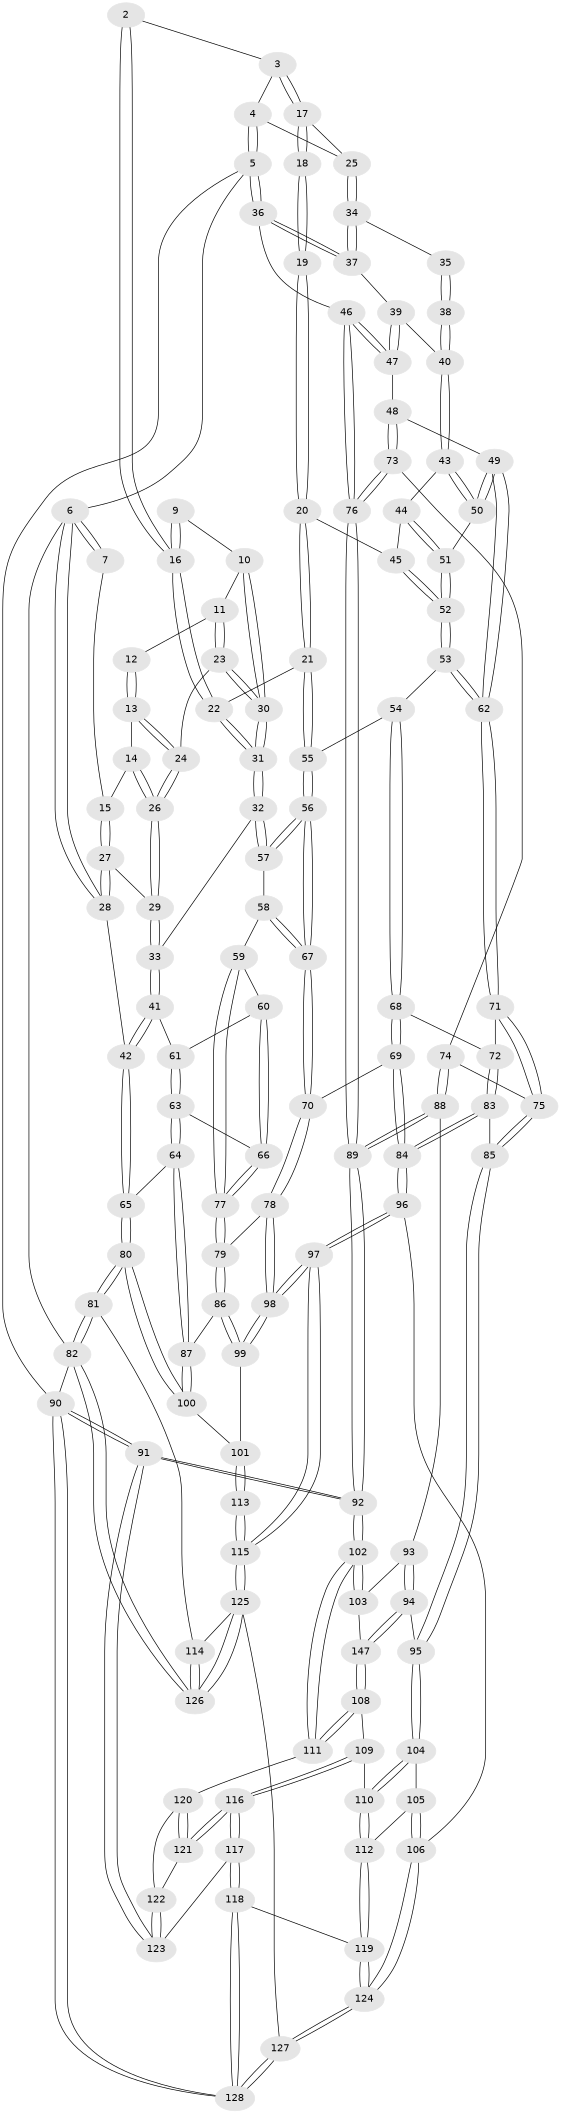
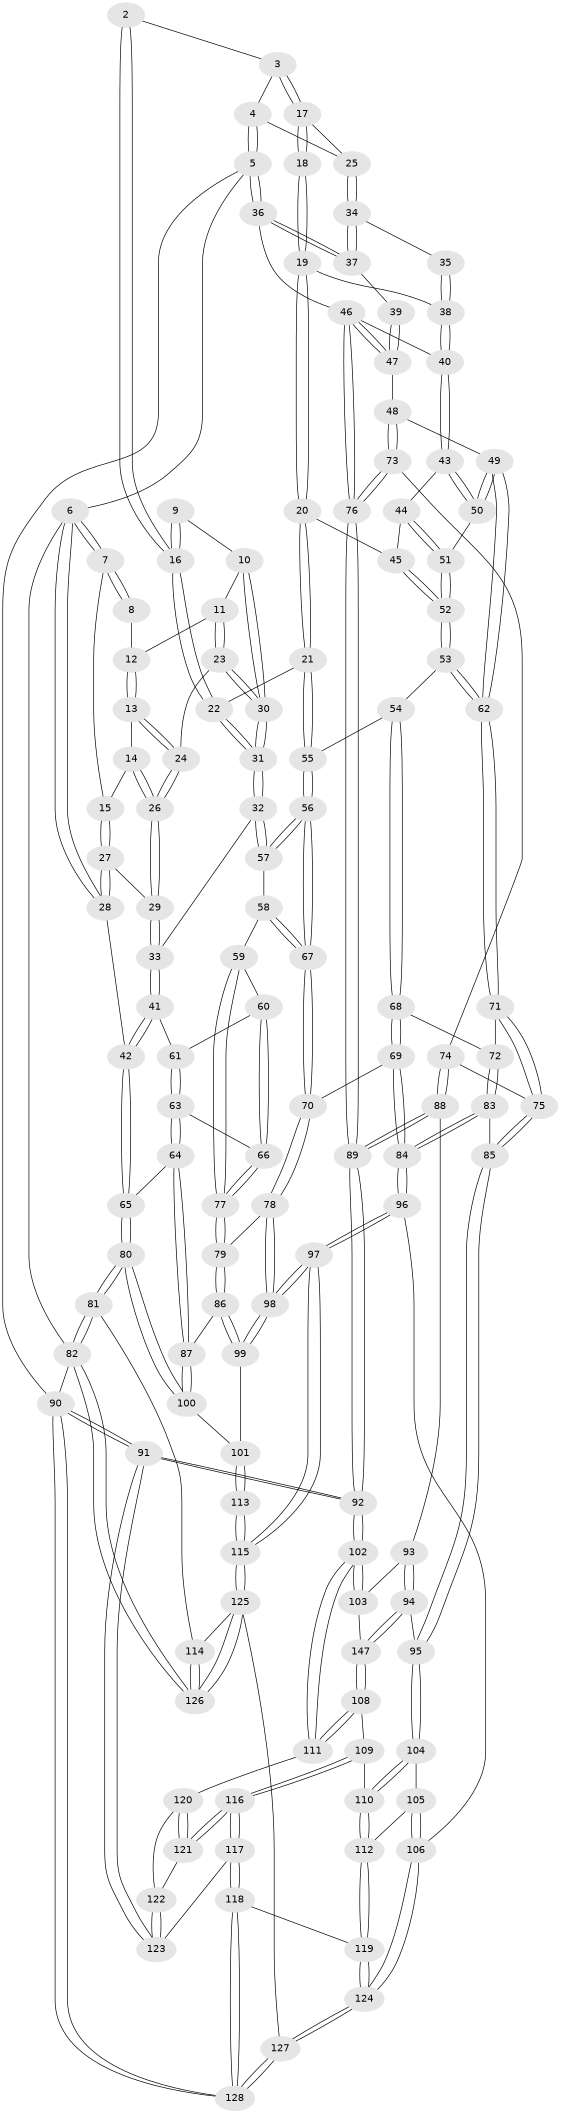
edge "19" -- "38": added
edge "39" -- "40": now "46" -- "40"
node "8": added
